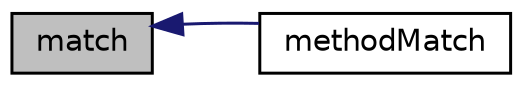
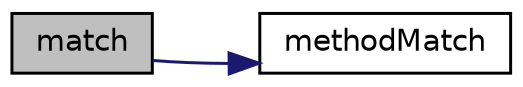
edge "methodMatch" -> "match": reversed
